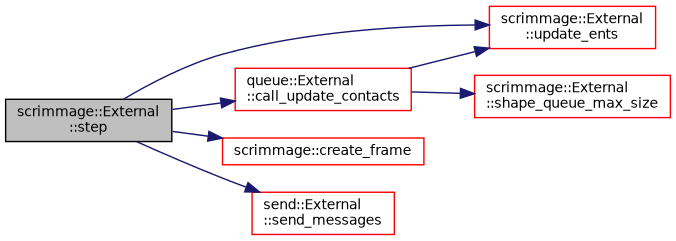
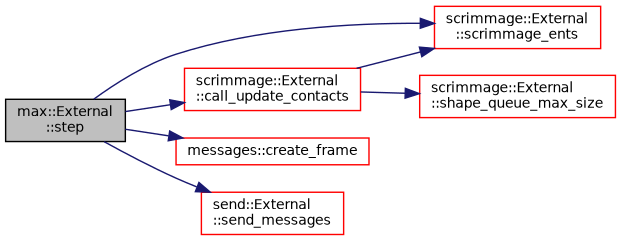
node "scrimmage::External ::update_ents": label "scrimmage::External ::update_ents" -> "scrimmage::External ::scrimmage_ents"
node "queue::External ::call_update_contacts": label "queue::External ::call_update_contacts" -> "scrimmage::External ::call_update_contacts"
node "scrimmage::External ::step": label "scrimmage::External ::step" -> "max::External ::step"
node "scrimmage::create_frame": label "scrimmage::create_frame" -> "messages::create_frame"
